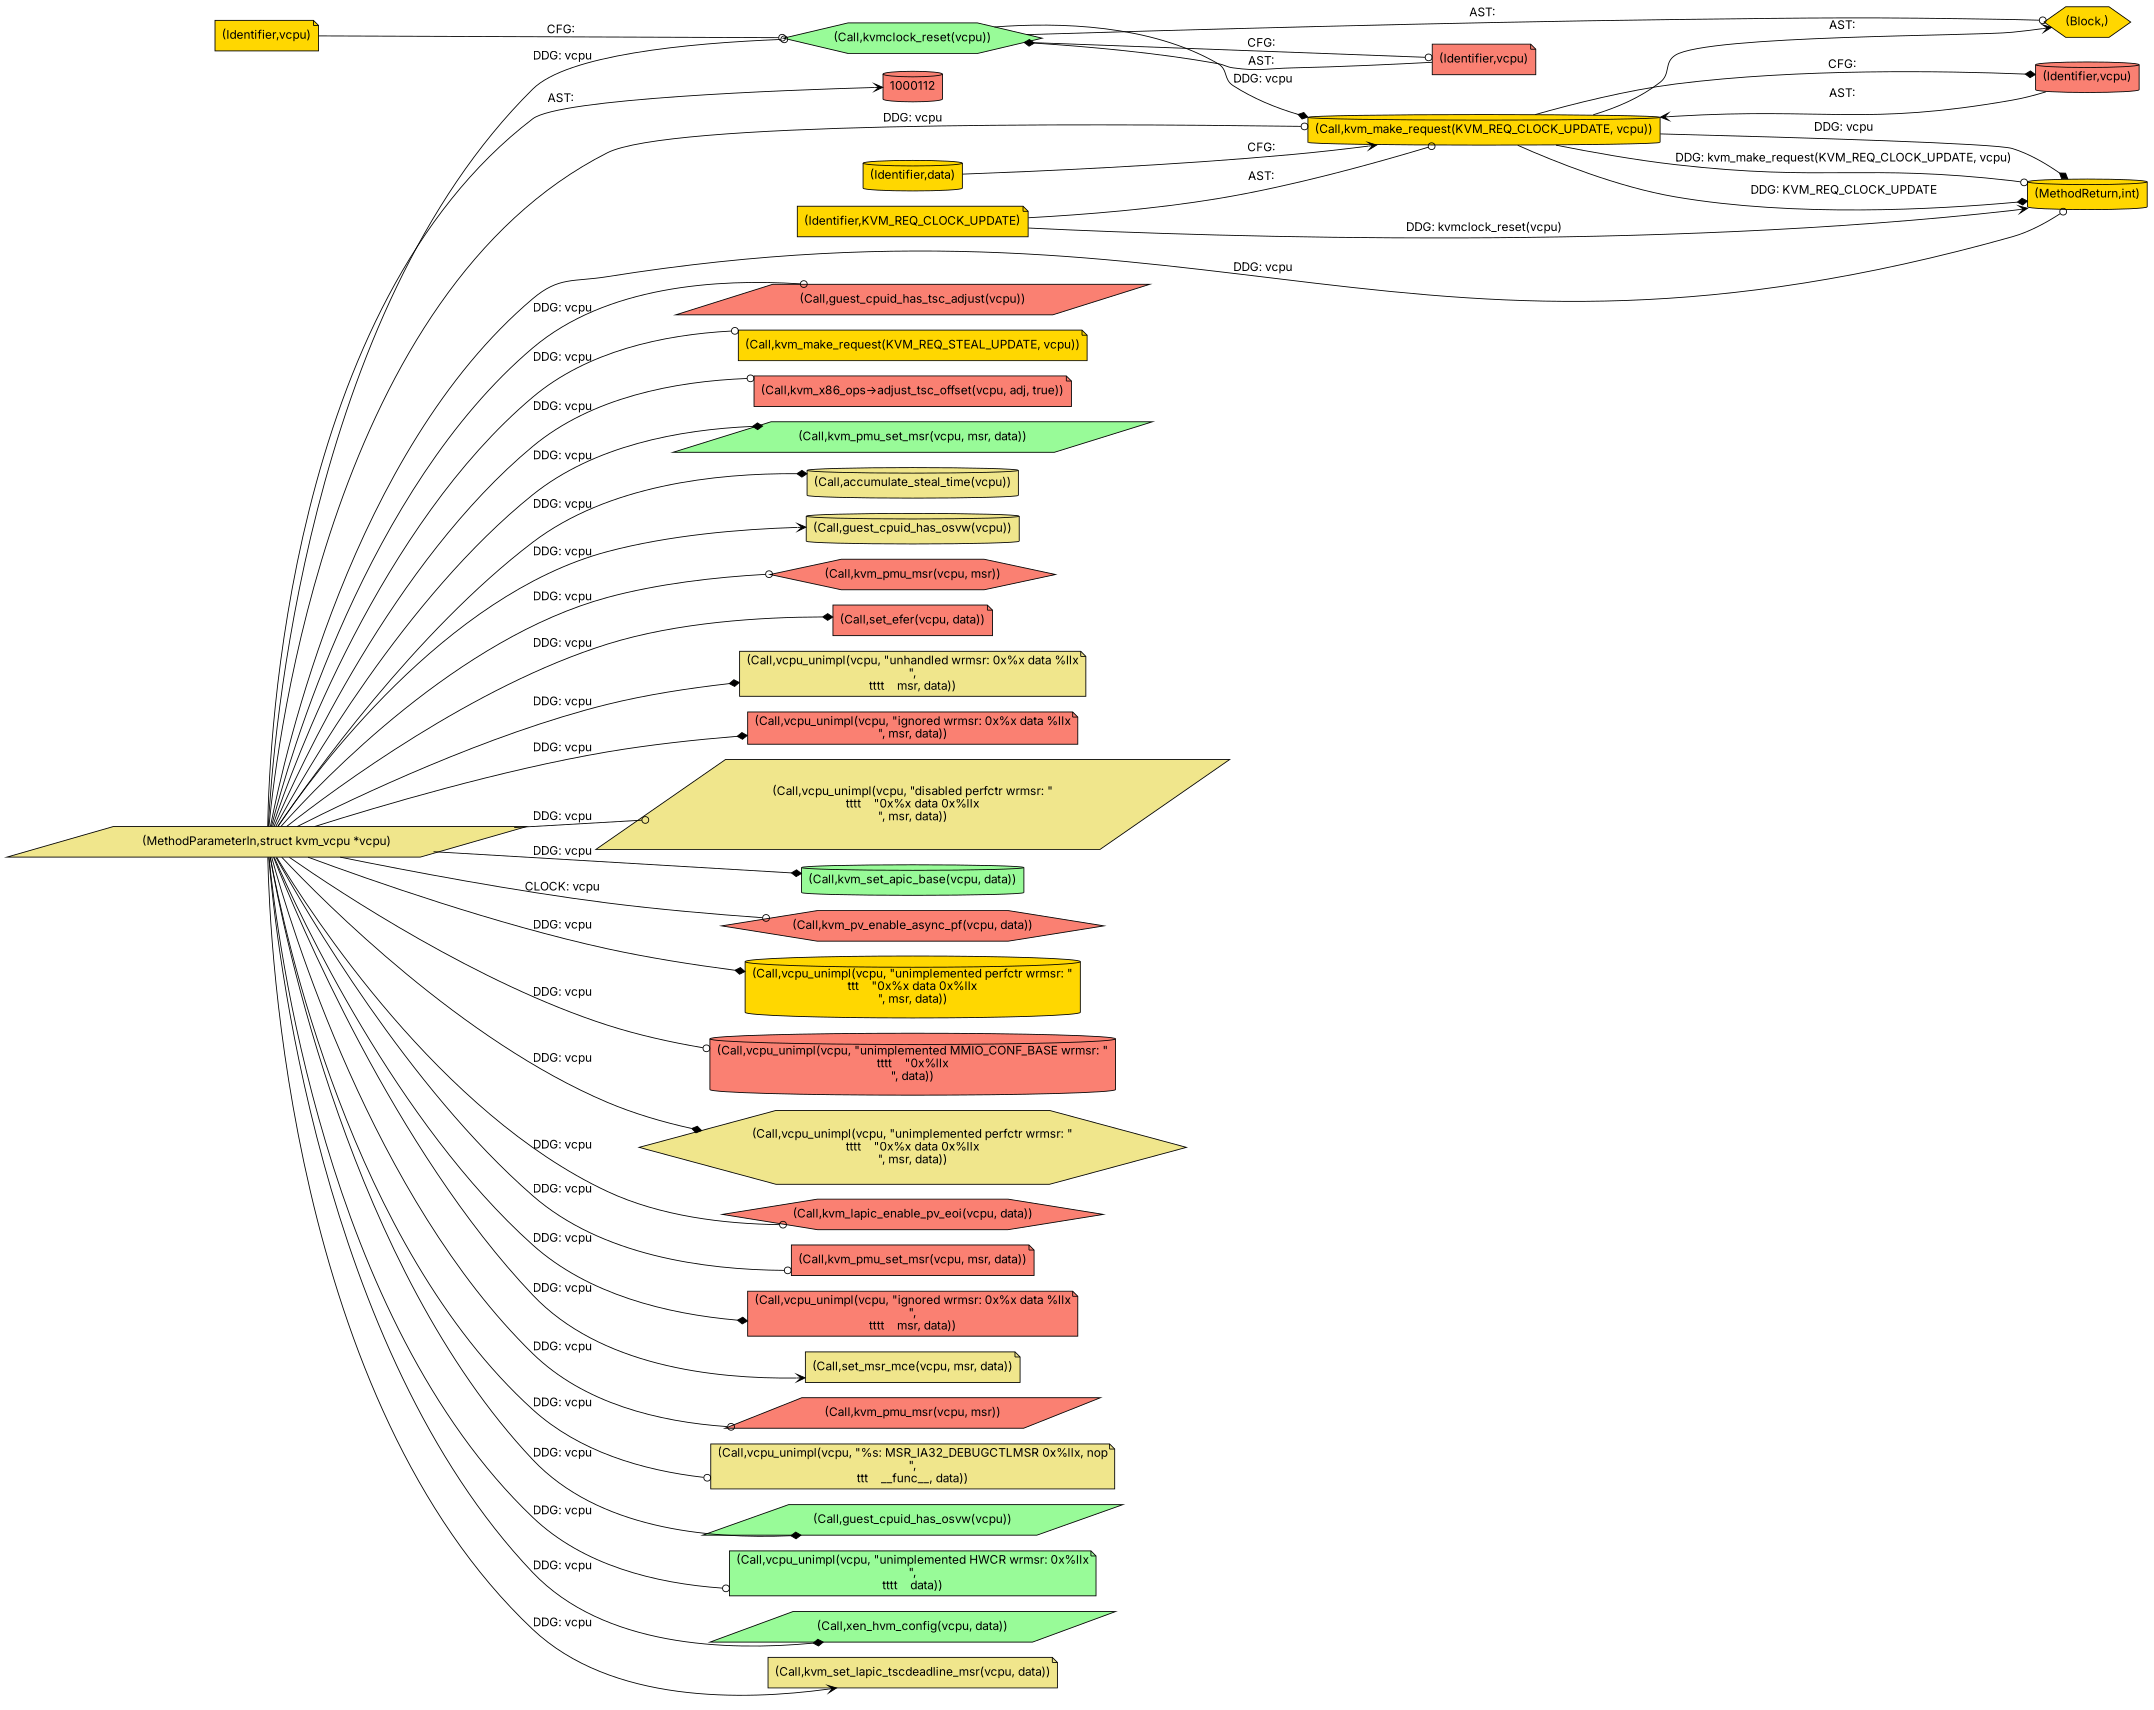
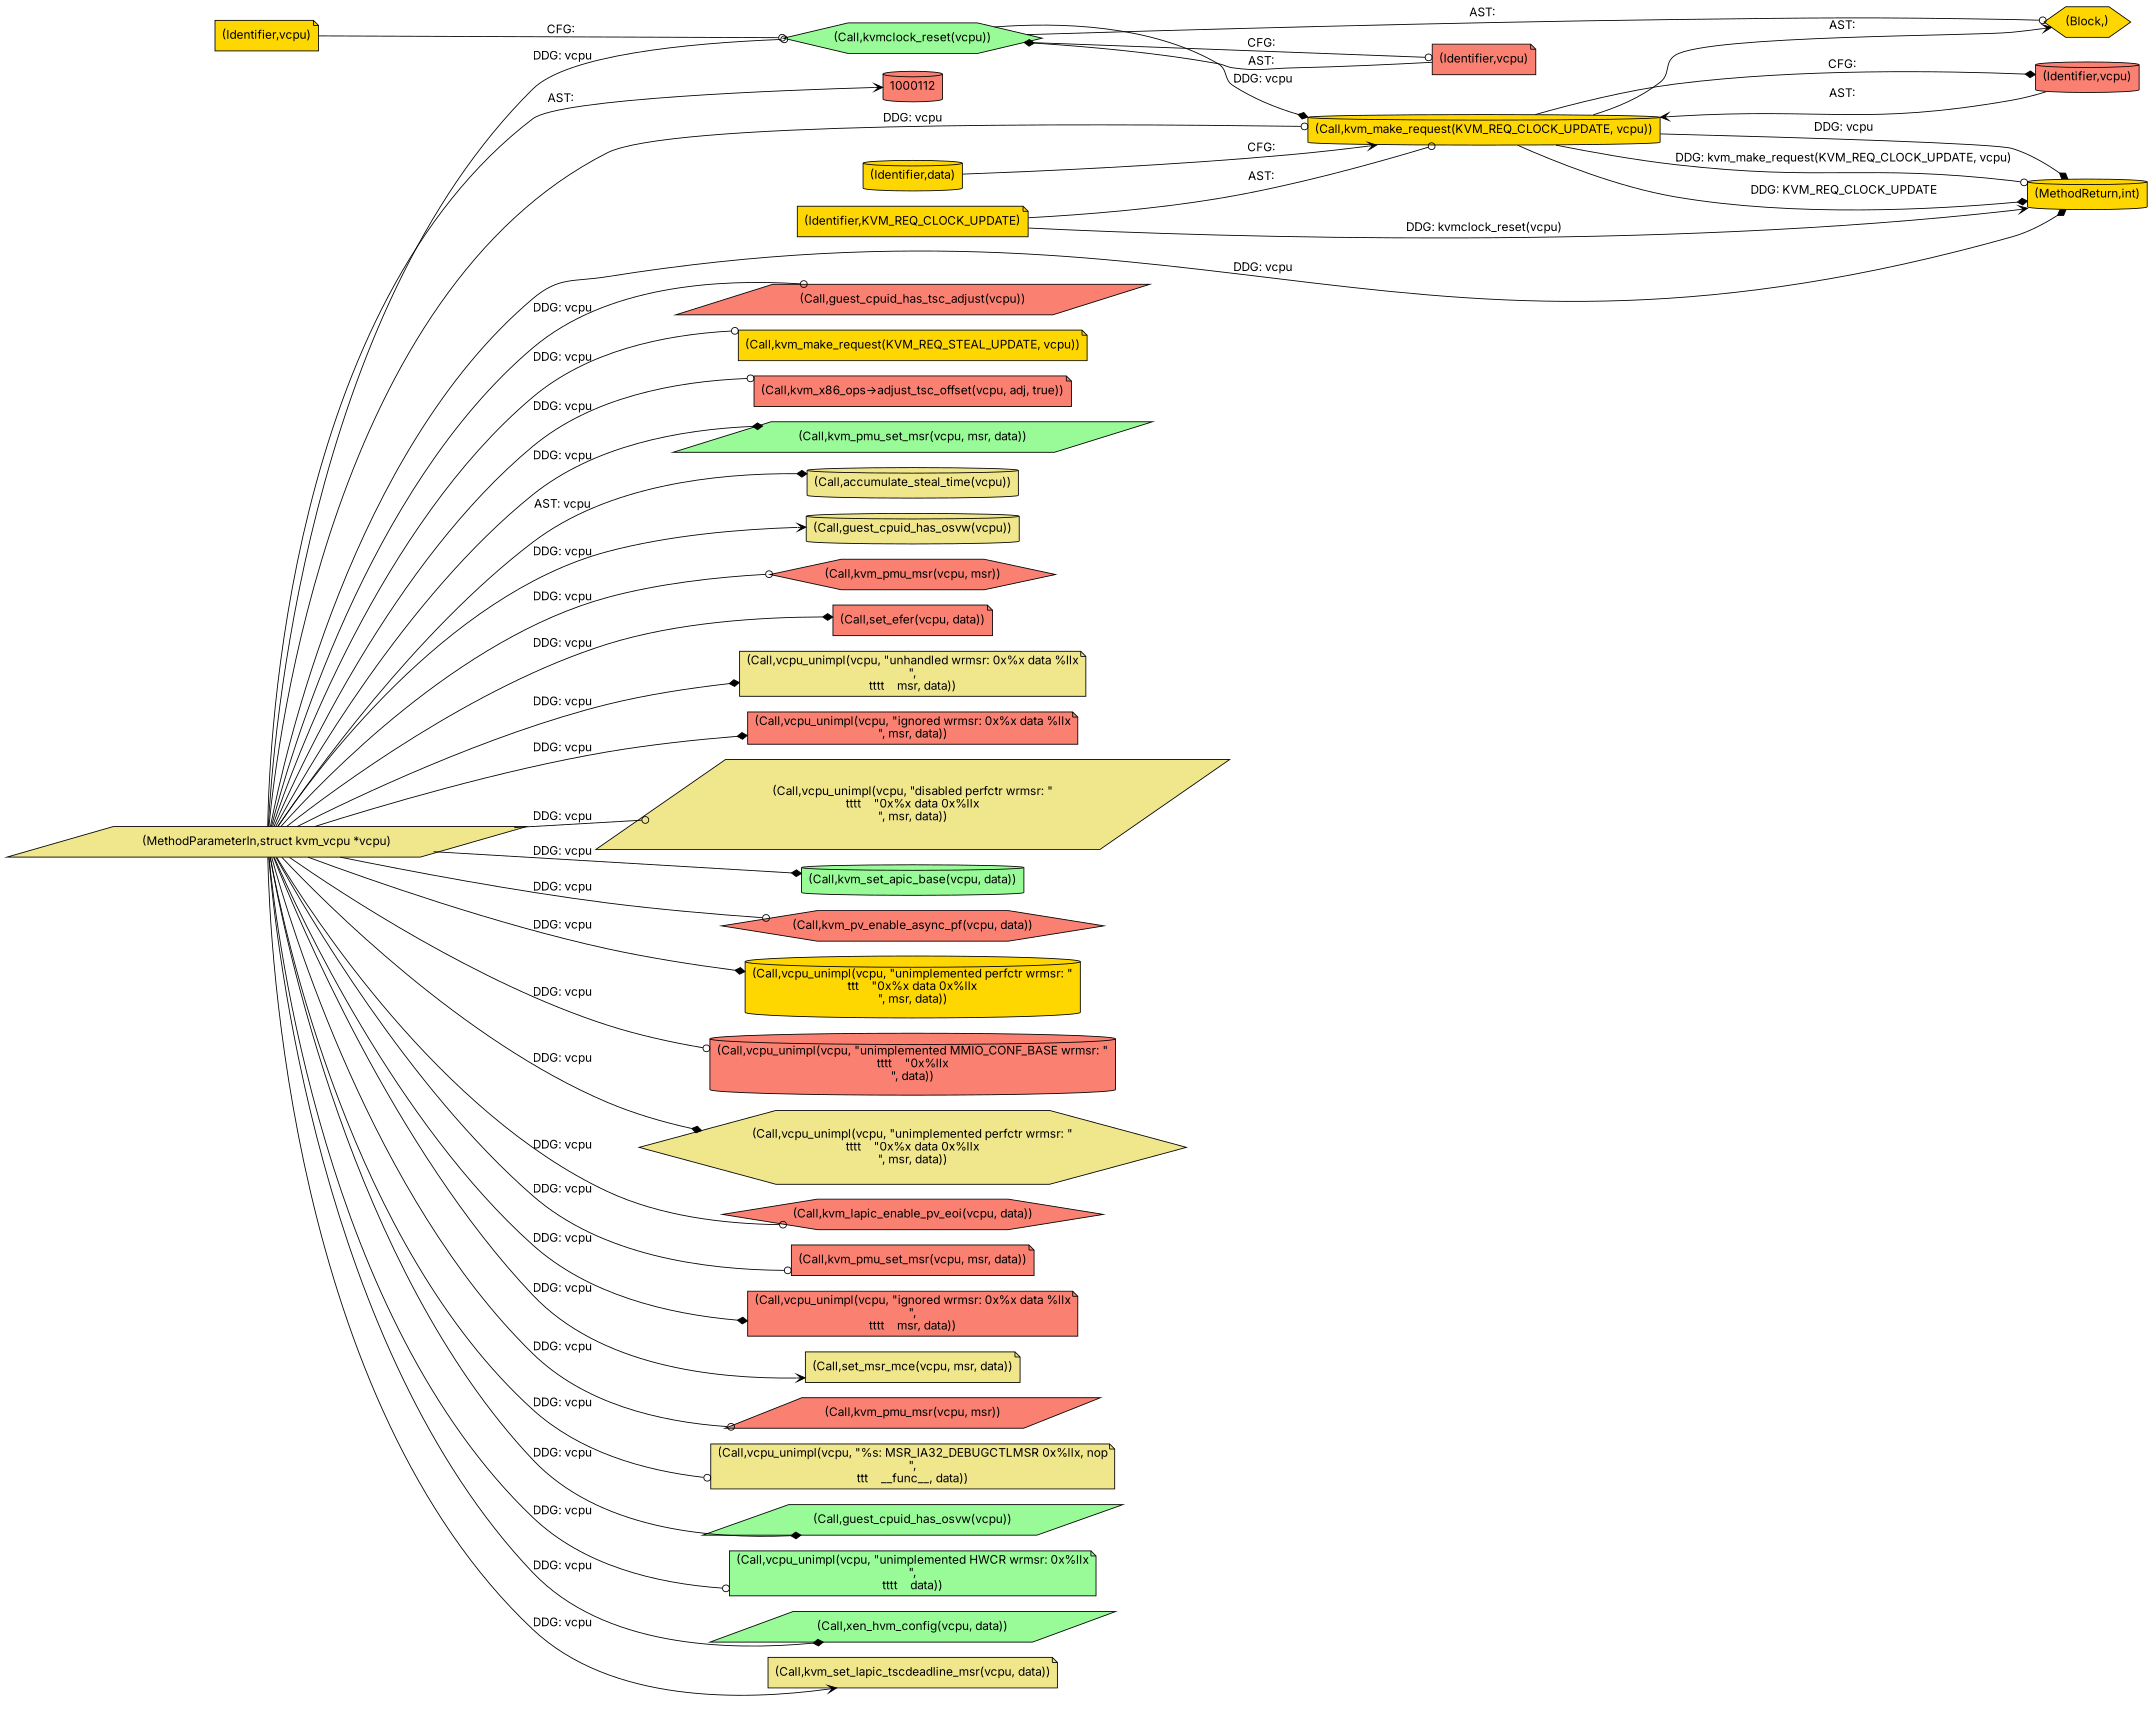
edge "(MethodParameterIn,struct kvm_vcpu *vcpu)" -> "(MethodReturn,int)": arrowhead odot -> diamond
edge "(MethodParameterIn,struct kvm_vcpu *vcpu)" -> "(Call,accumulate_steal_time(vcpu))": label "DDG: vcpu" -> "AST: vcpu"
edge "(MethodParameterIn,struct kvm_vcpu *vcpu)" -> "(Call,kvm_pv_enable_async_pf(vcpu, data))": label "CLOCK: vcpu" -> "DDG: vcpu"
